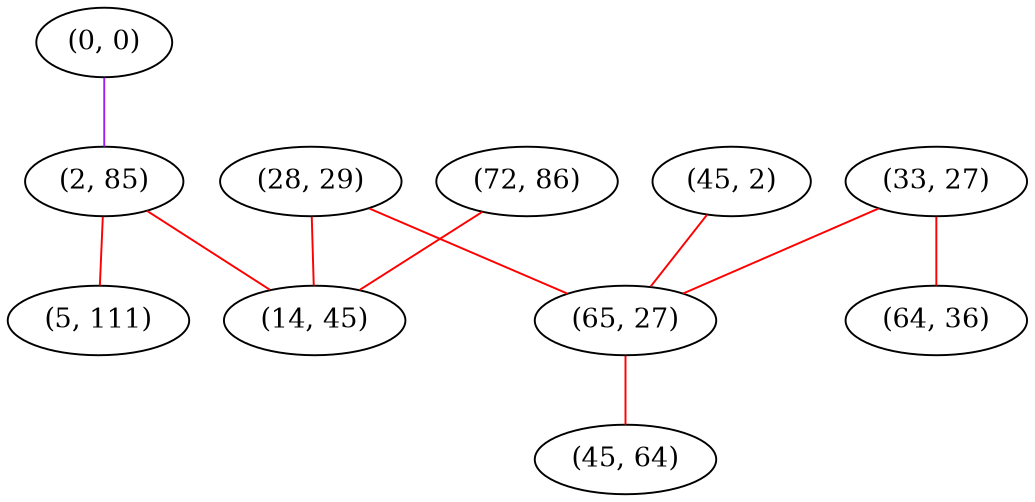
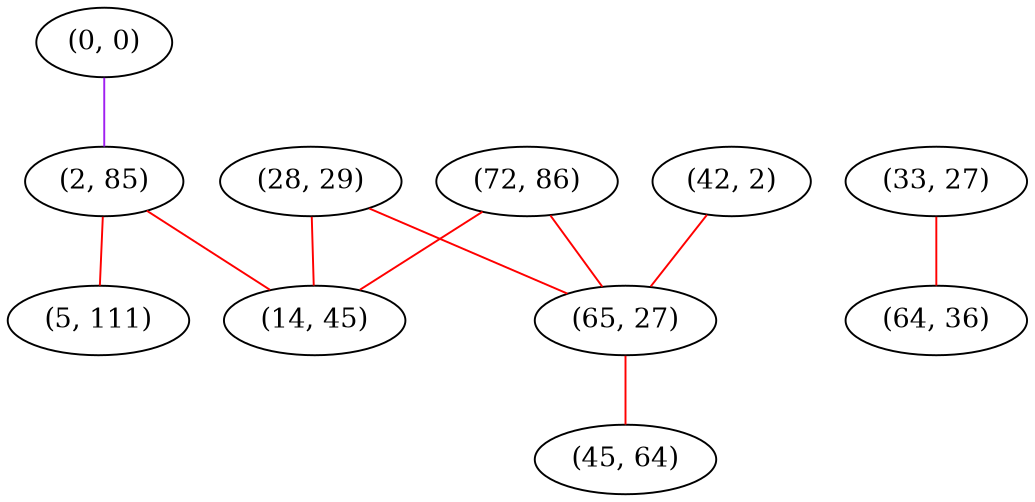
node "(45, 2)": label "(45, 2)" -> "(42, 2)"
edge "(33, 27)" -- "(65, 27)": now "(72, 86)" -- "(65, 27)"
